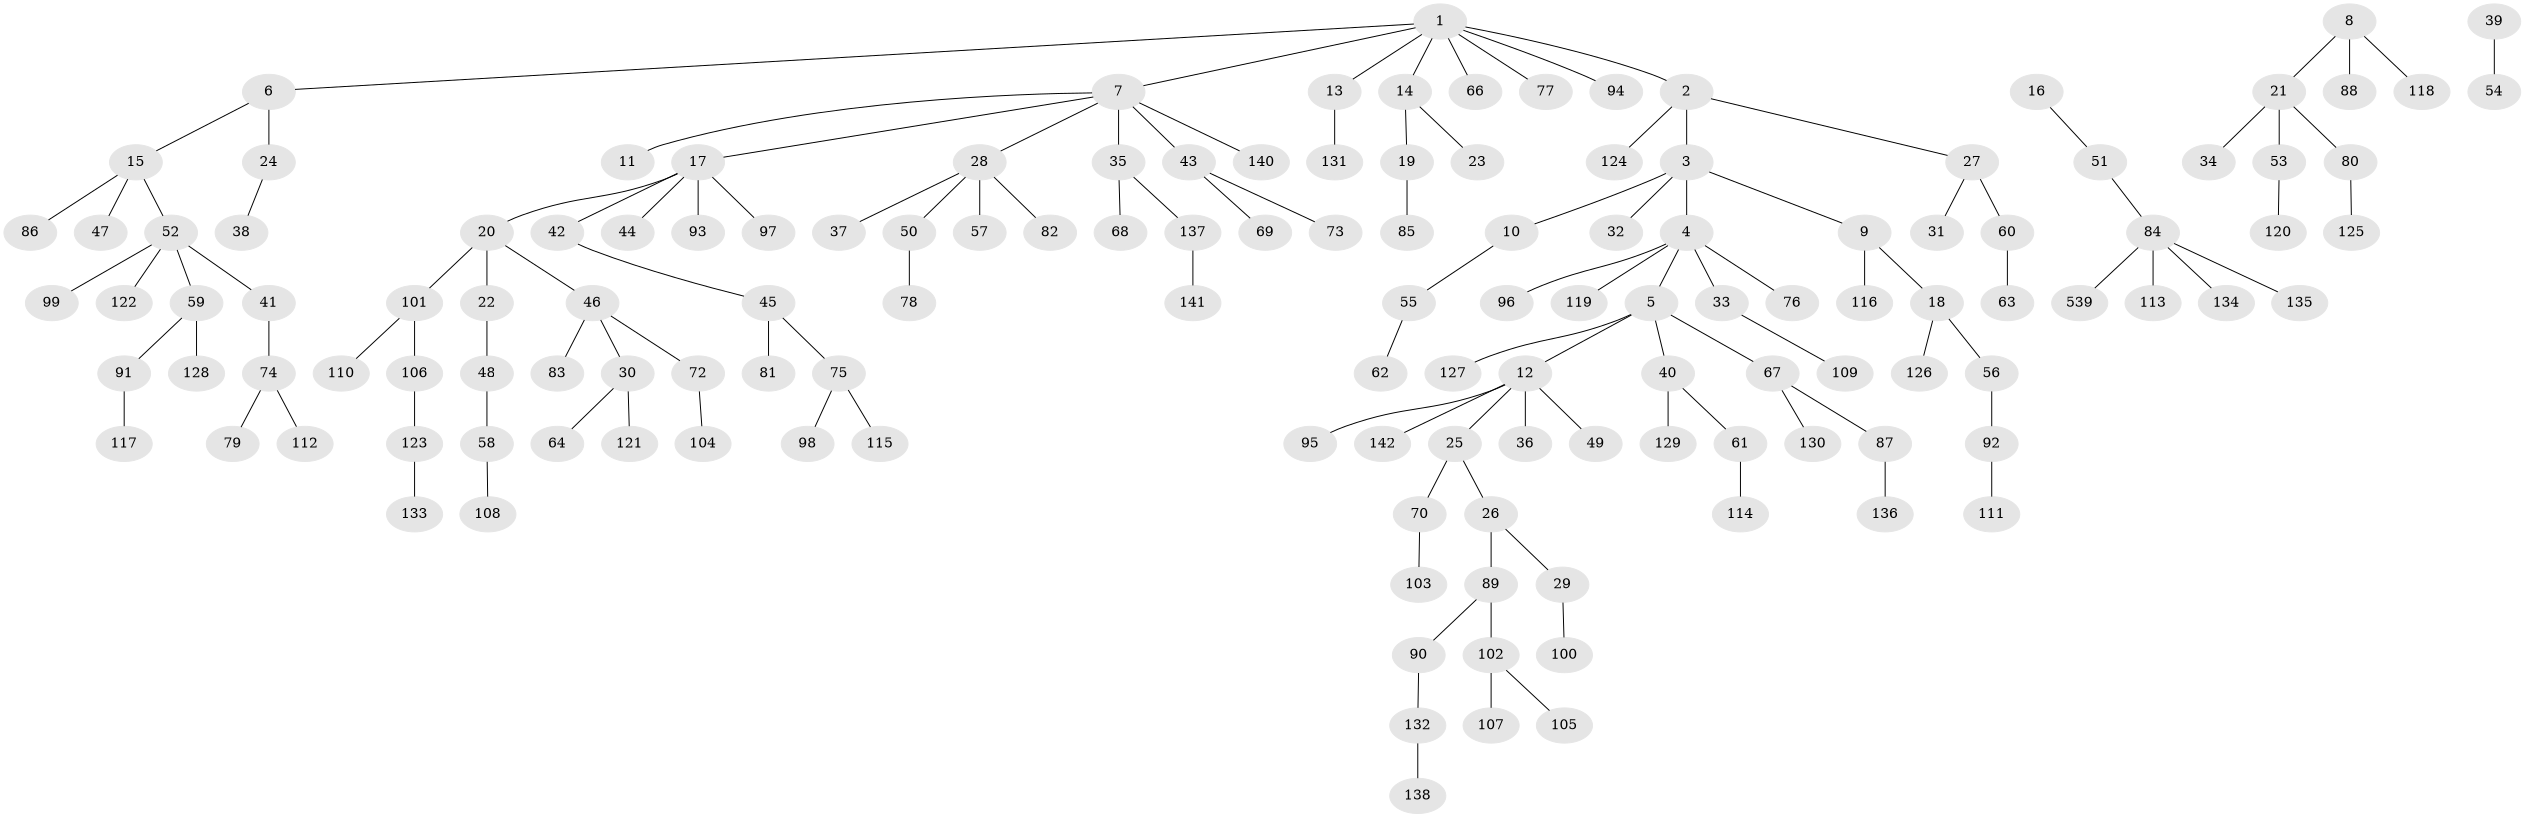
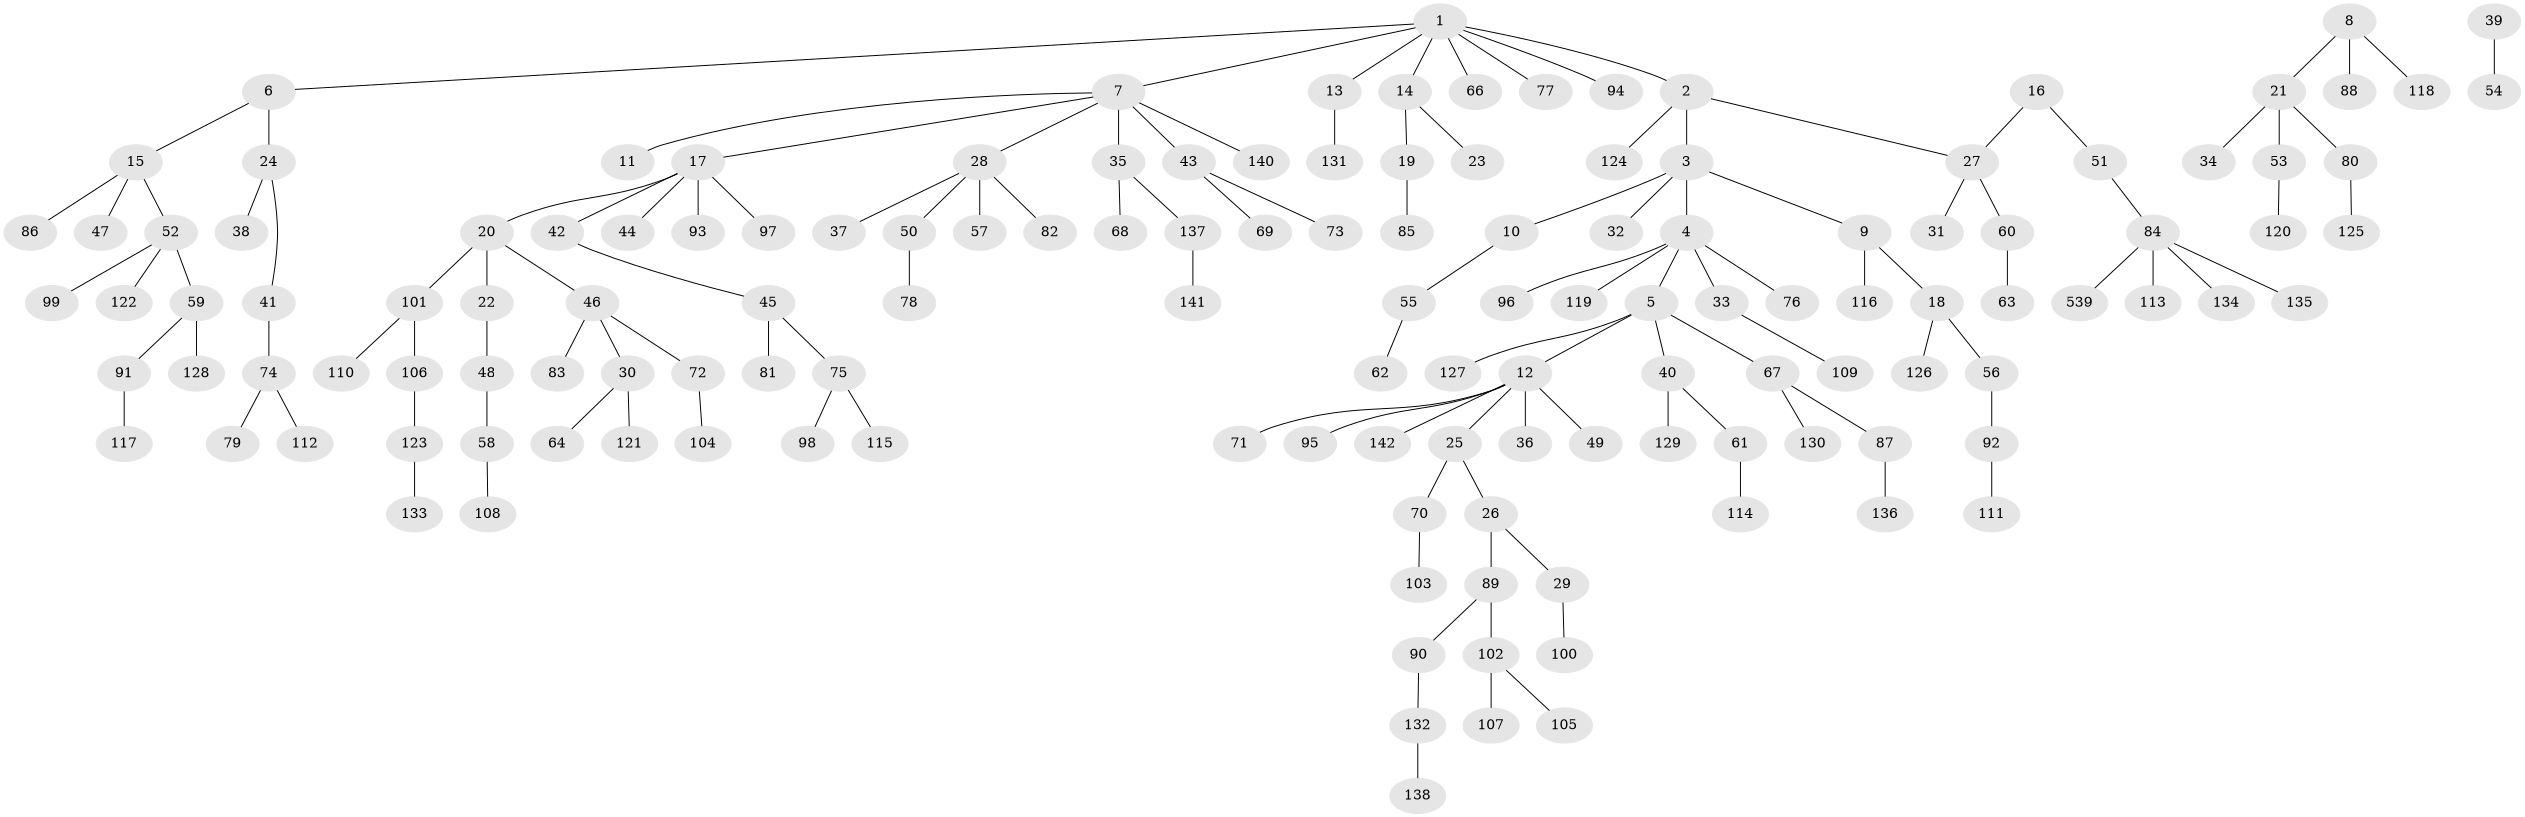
edge "16" -- "27": added
edge "52" -- "41": now "24" -- "41"
node "71": added
